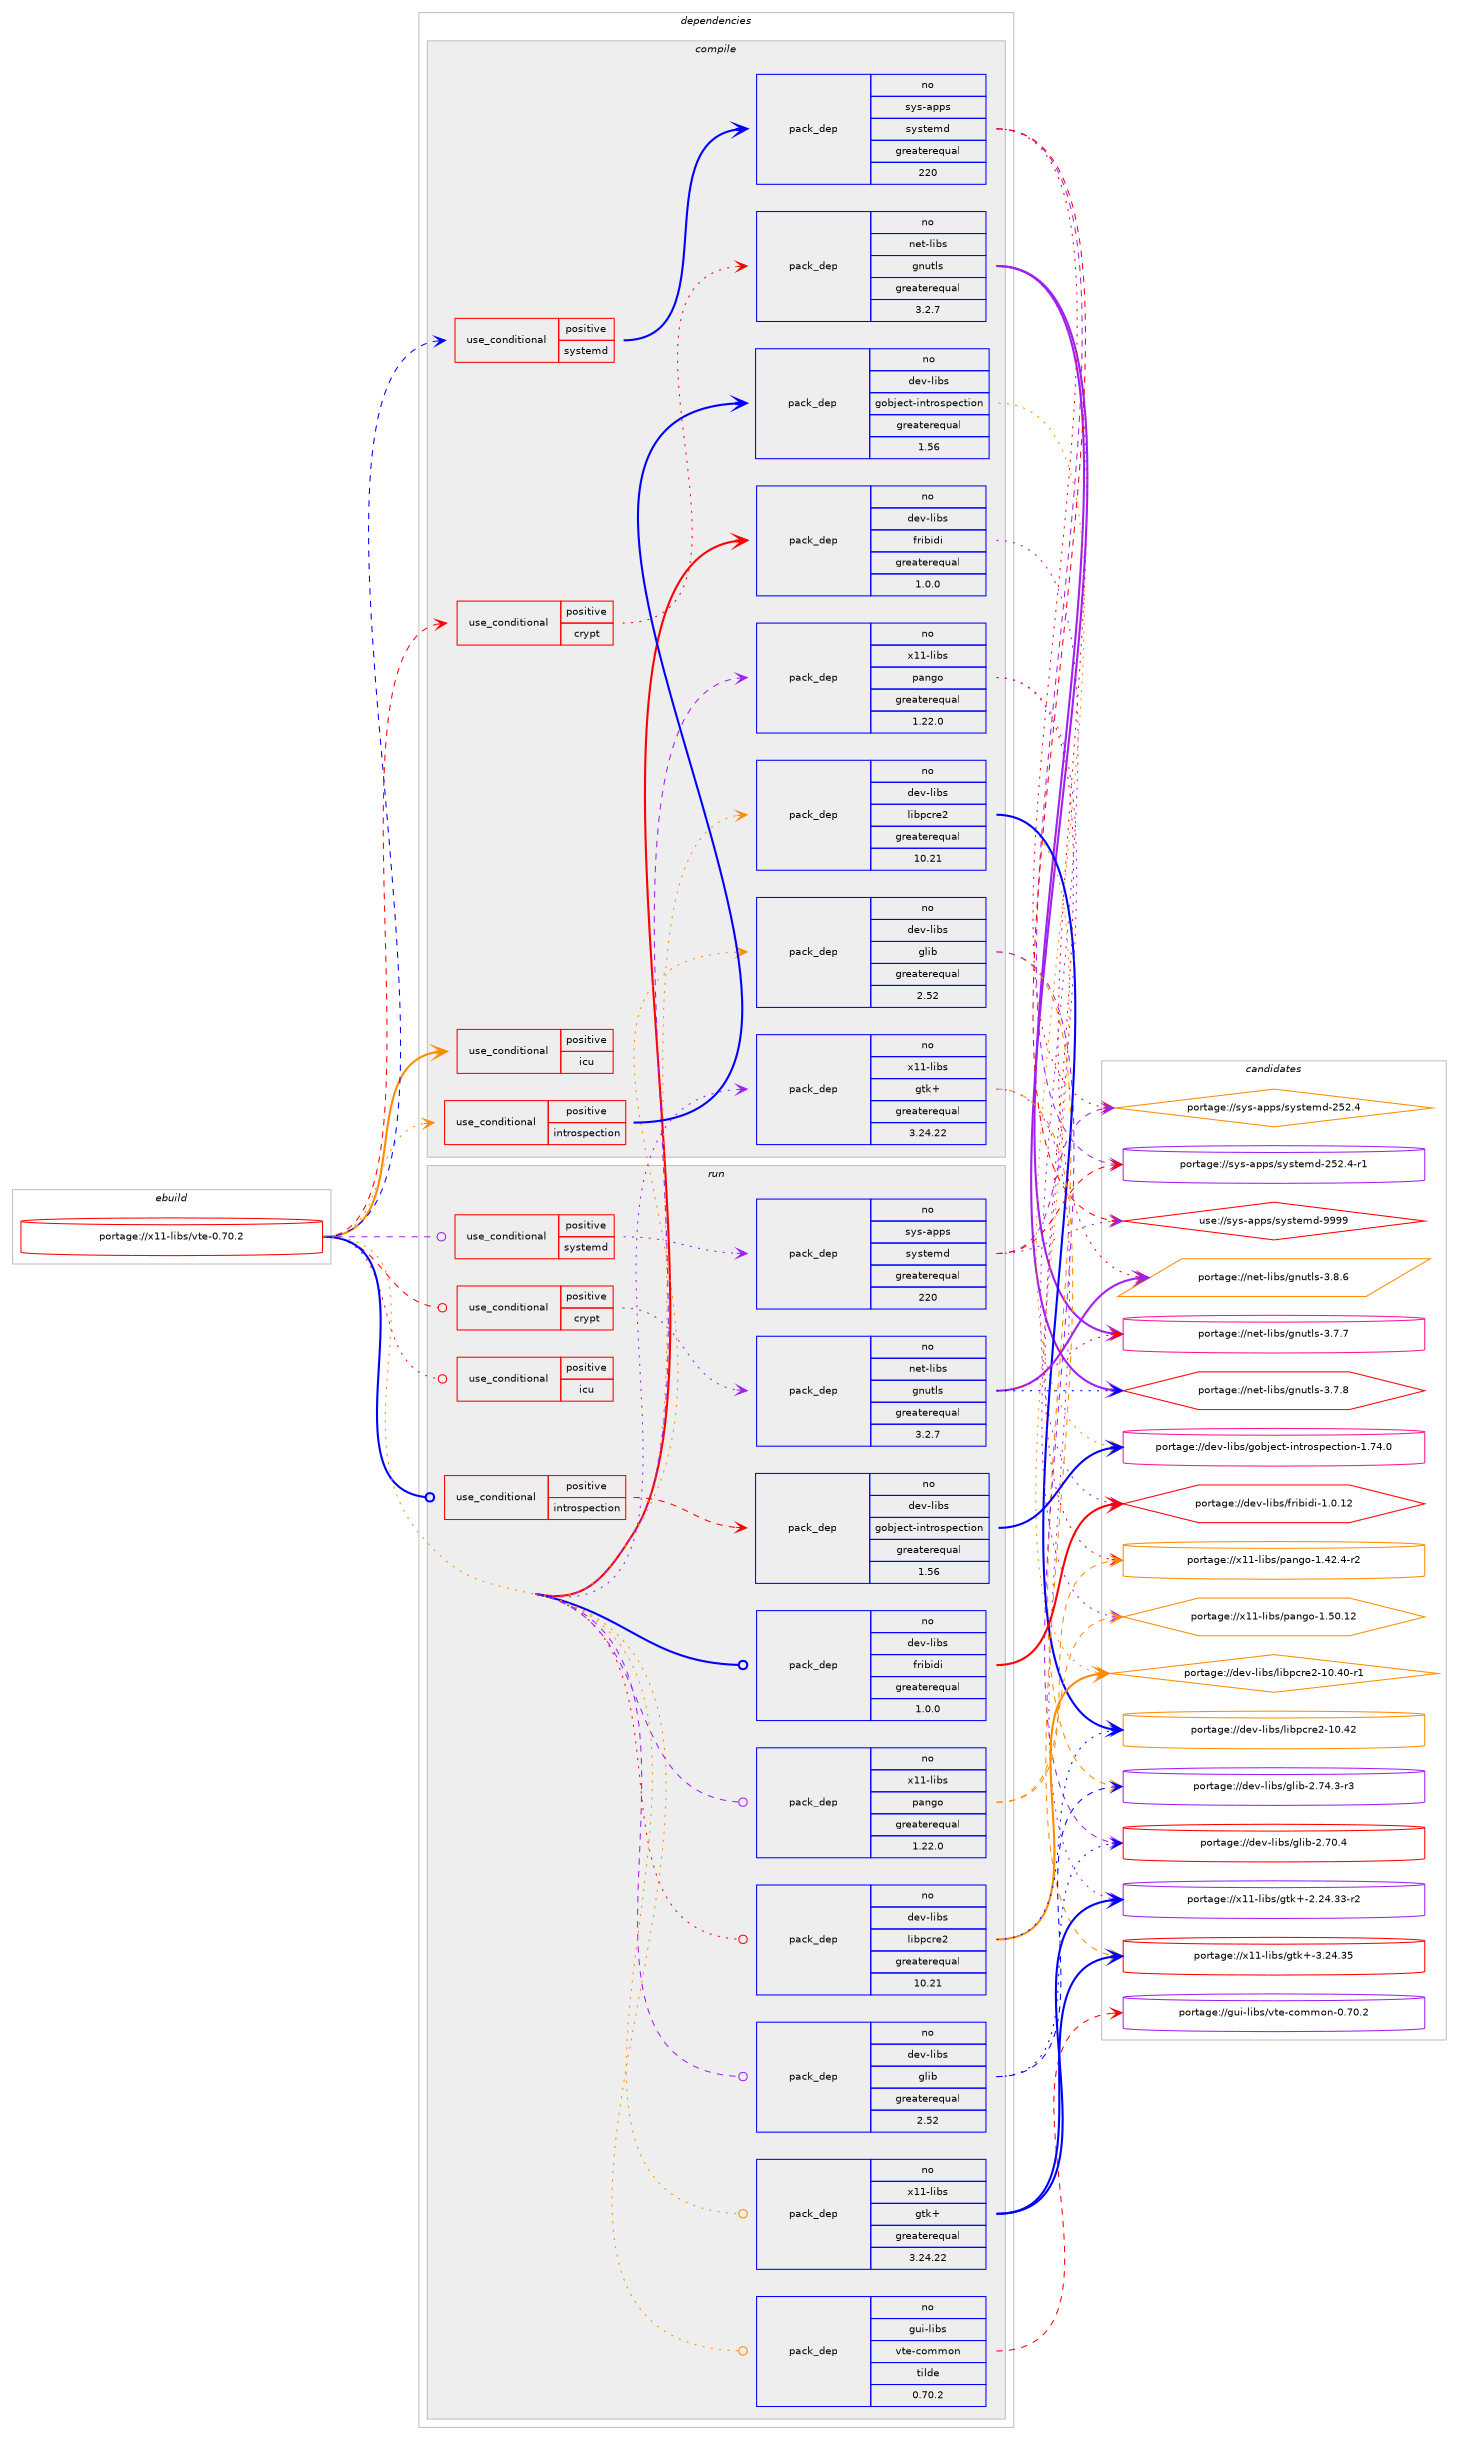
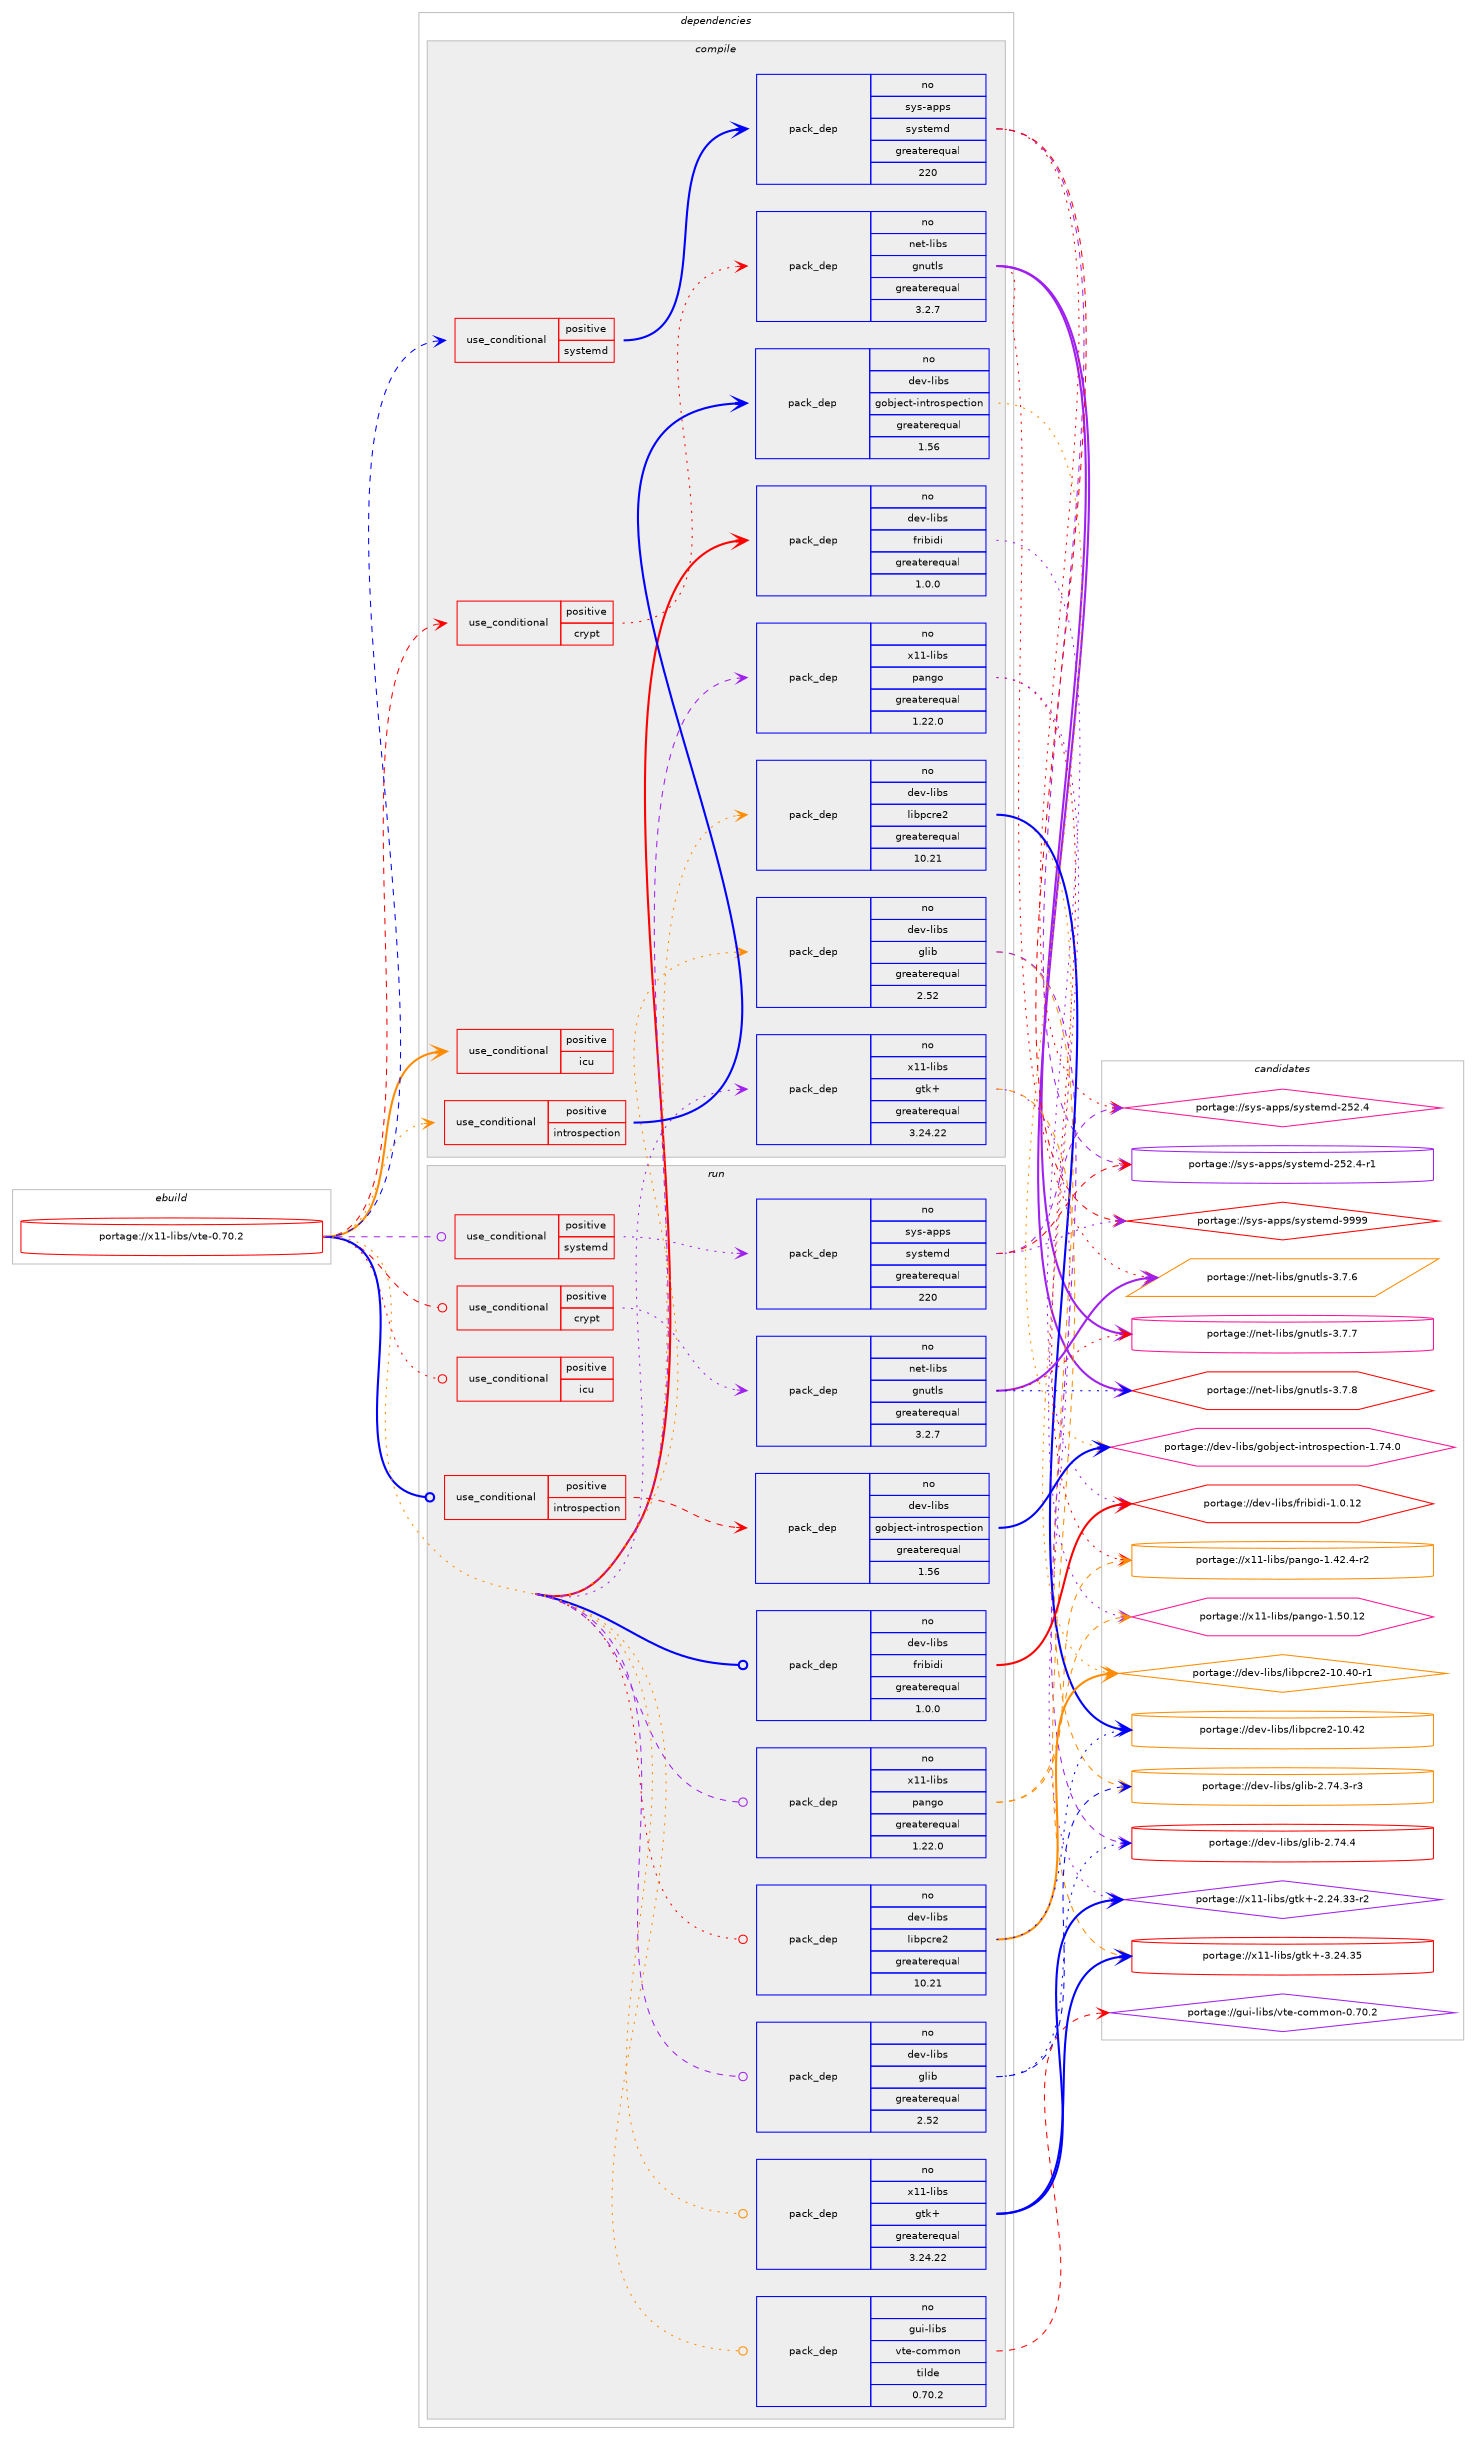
node "portage://sys-apps/systemd-252.4": color darkorange -> deeppink
node "use://sys-apps/systemd-9999": label "use://sys-apps/systemd-9999" -> "portage://sys-apps/systemd-9999"
node "portage://net-libs/gnutls-3.8.6": label "portage://net-libs/gnutls-3.8.6" -> "portage://net-libs/gnutls-3.7.6"
node "portage://dev-libs/gobject-introspection-1.74.0": shape cylinder -> hexagon
node "portage://x11-libs/pango-1.50.12": color darkorange -> deeppink
node "portage://dev-libs/glib-2.74.3-r3": color purple -> darkorange
node "portage://dev-libs/glib-2.70.4": label "portage://dev-libs/glib-2.70.4" -> "portage://dev-libs/glib-2.74.4"
node "portage://x11-libs/gtk+-2.24.33-r2": shape cylinder -> diamond
node "portage://gui-libs/vte-common-0.70.2": shape cylinder -> diamond
